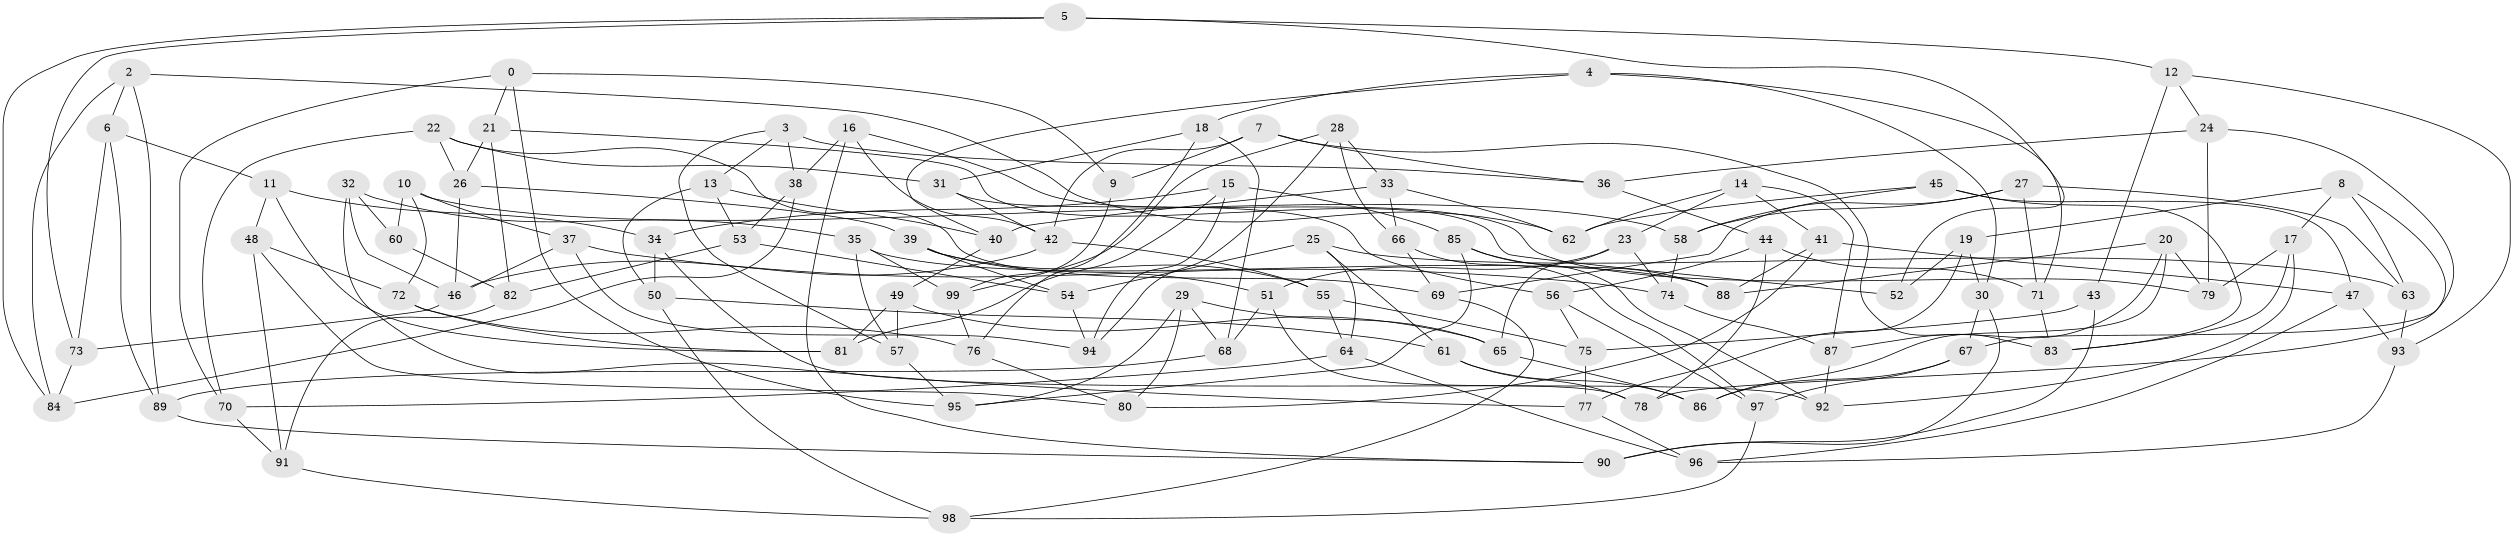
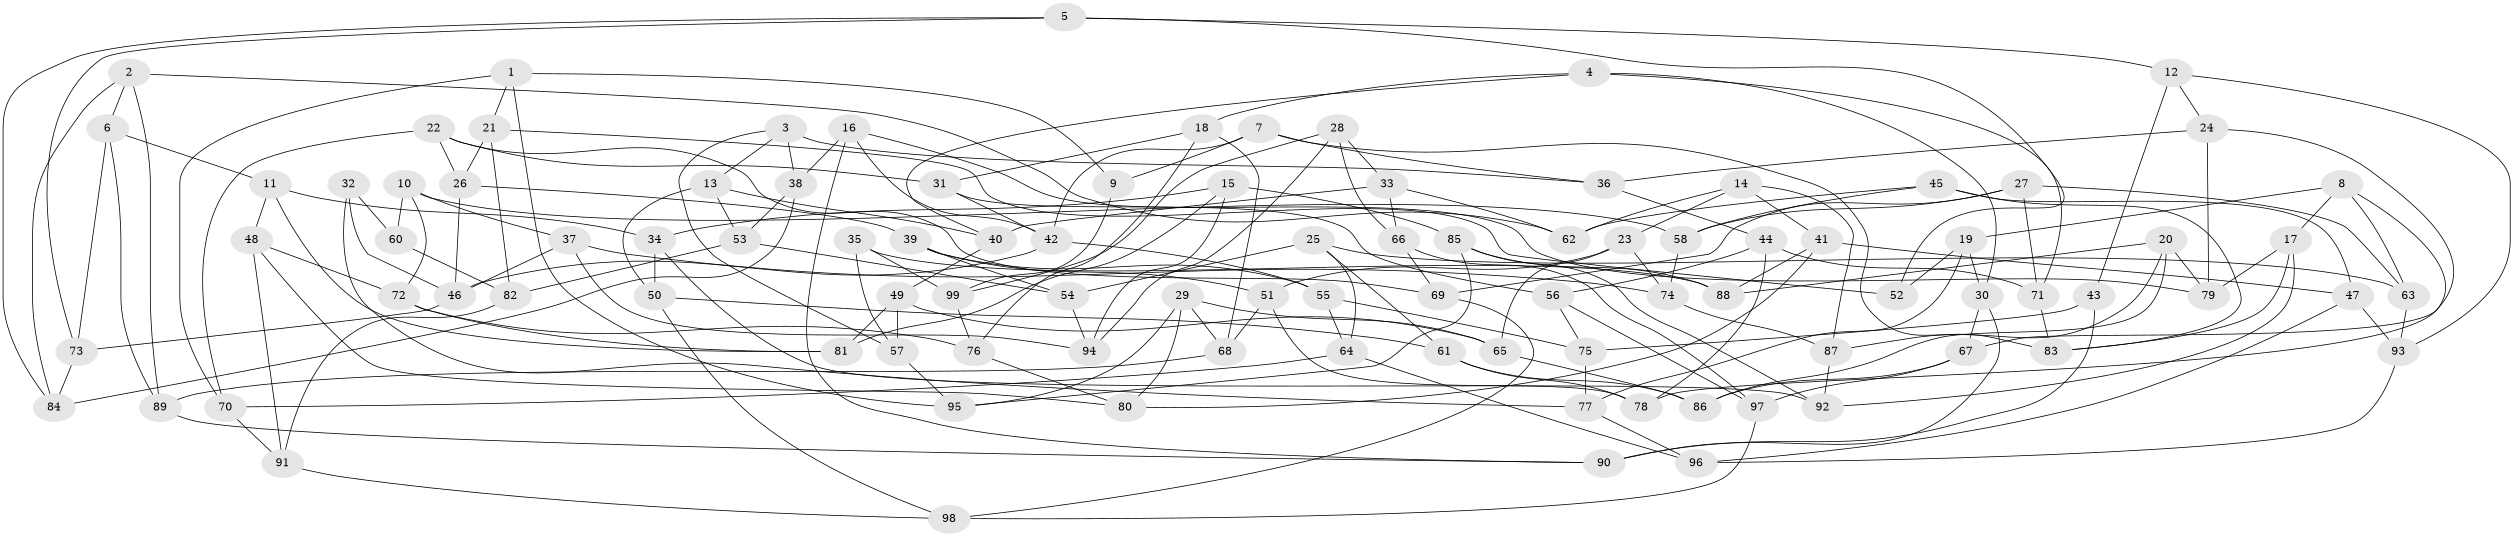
node "0": label "0" -> "1"
edge "32" -- "35": removed
